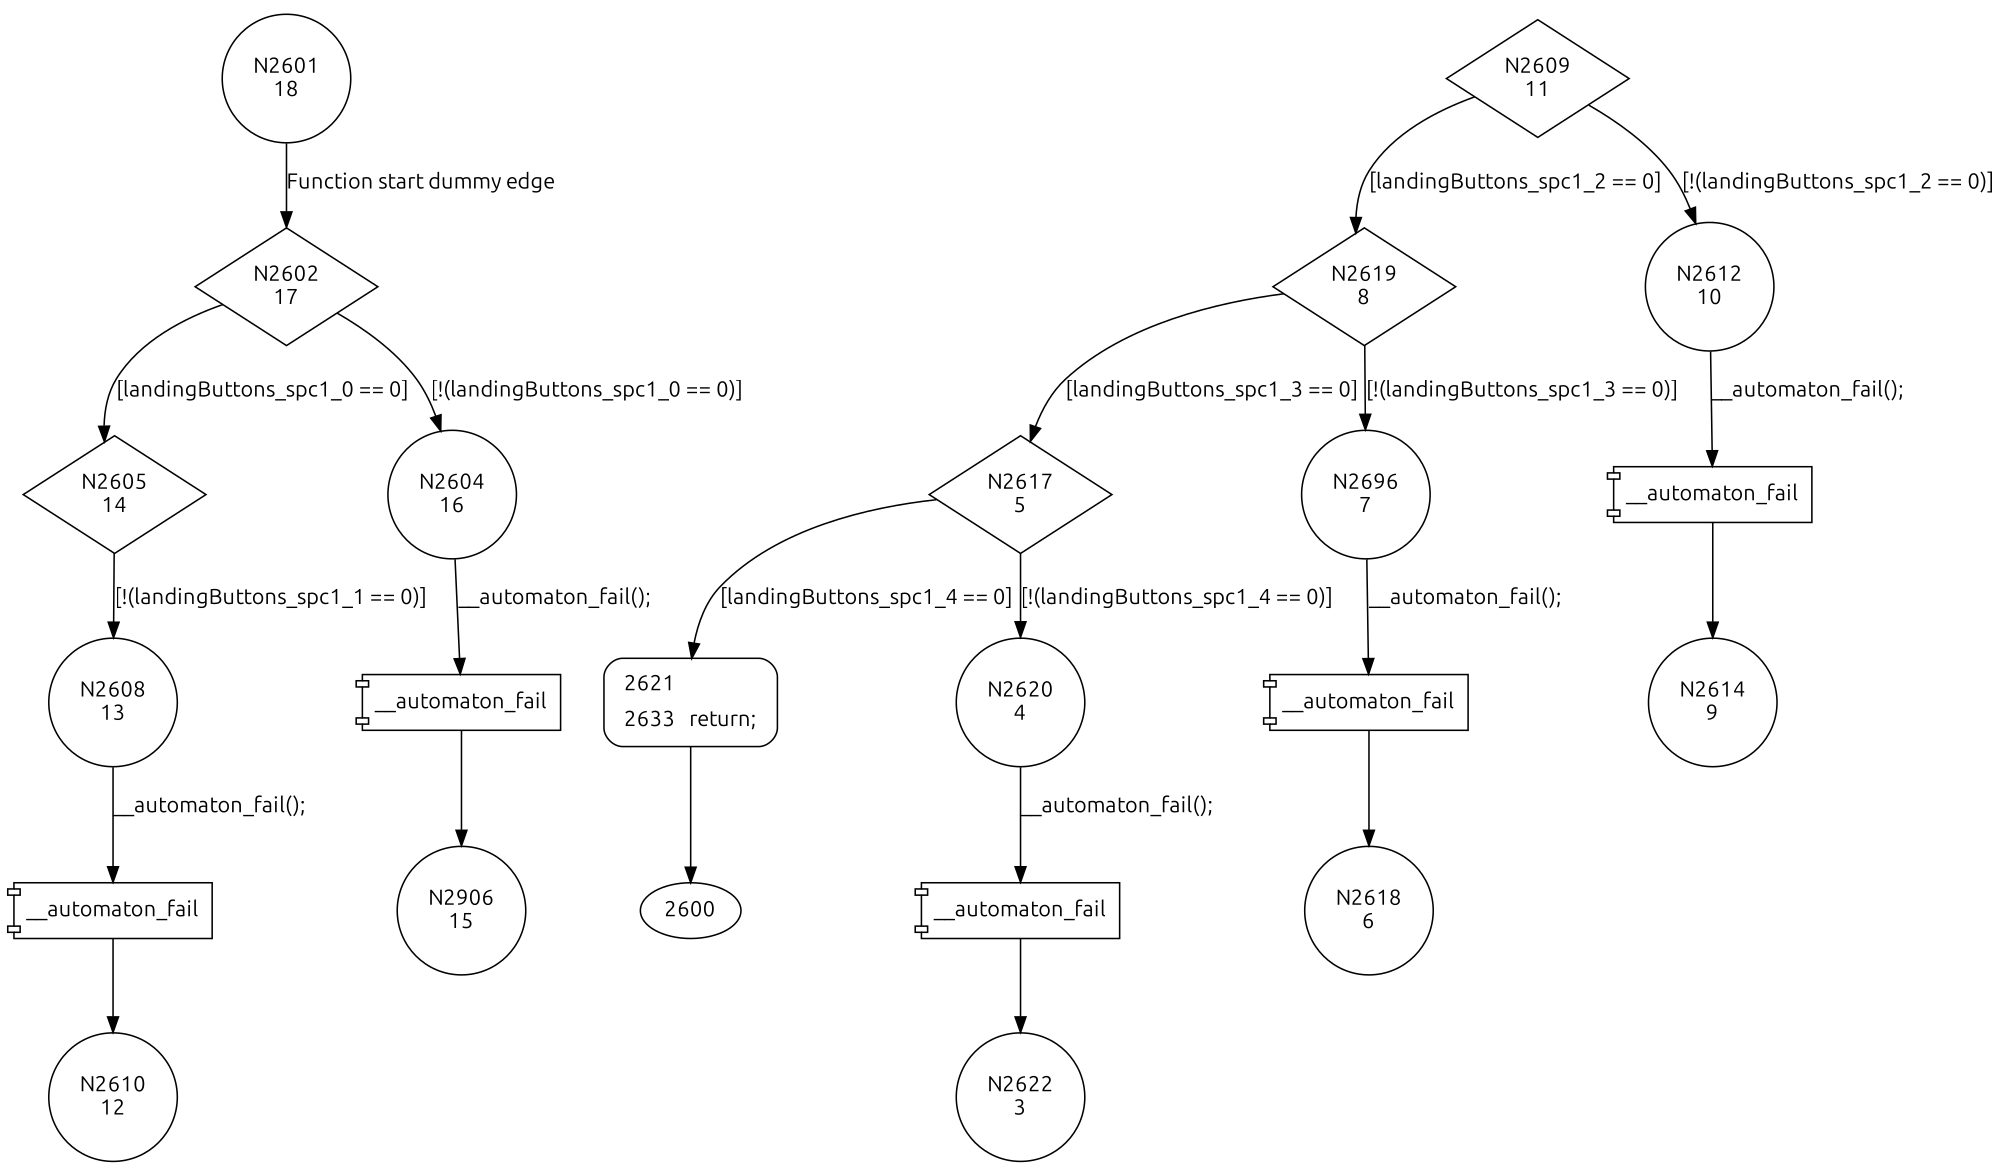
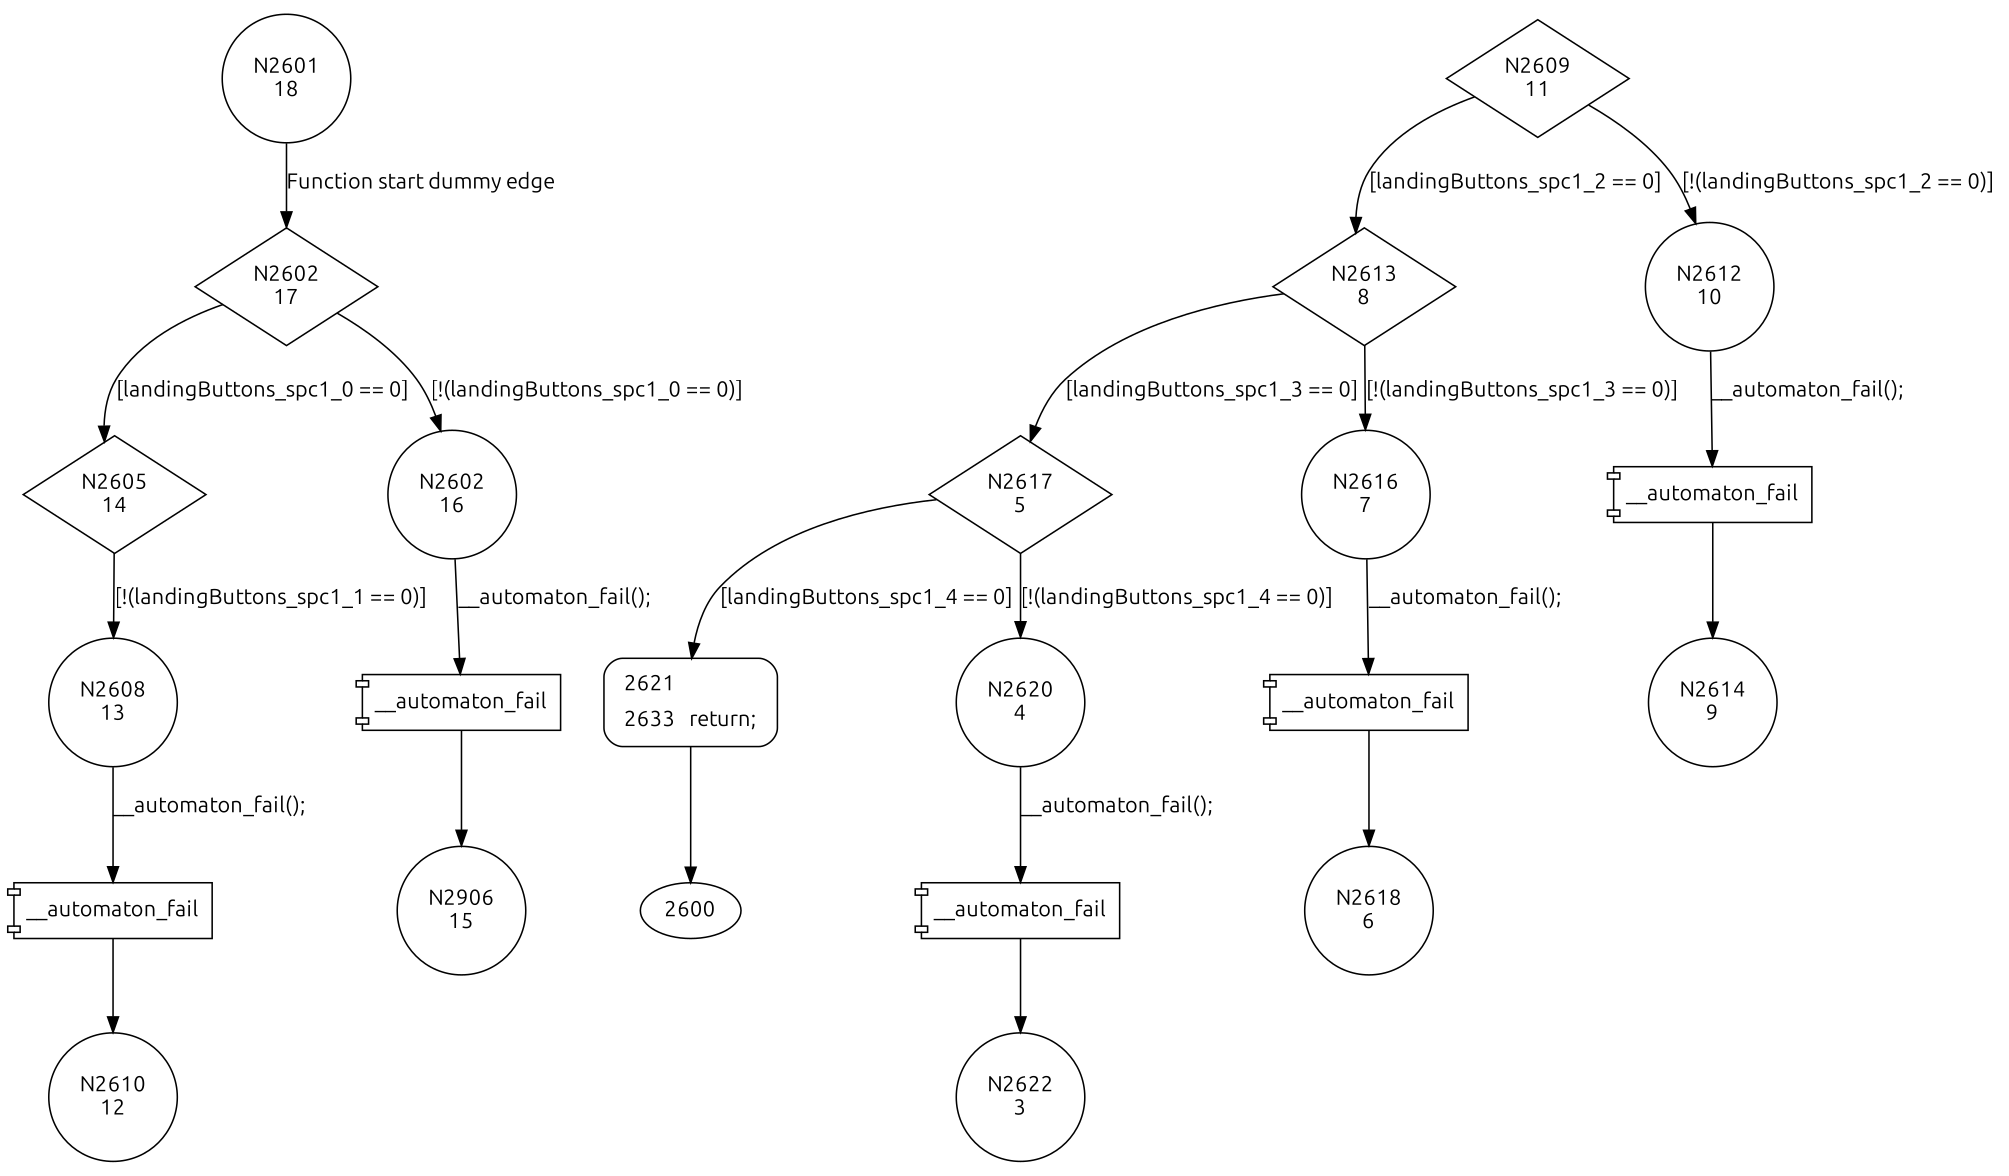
node "N2619 8": label "N2619 8" -> "N2613 8"
node "N2604 16": label "N2604 16" -> "N2602 16"
node "N2696 7": label "N2696 7" -> "N2616 7"
